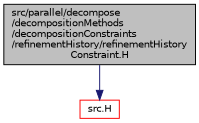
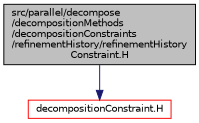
node "src.H": label "src.H" -> "decompositionConstraint.H"
